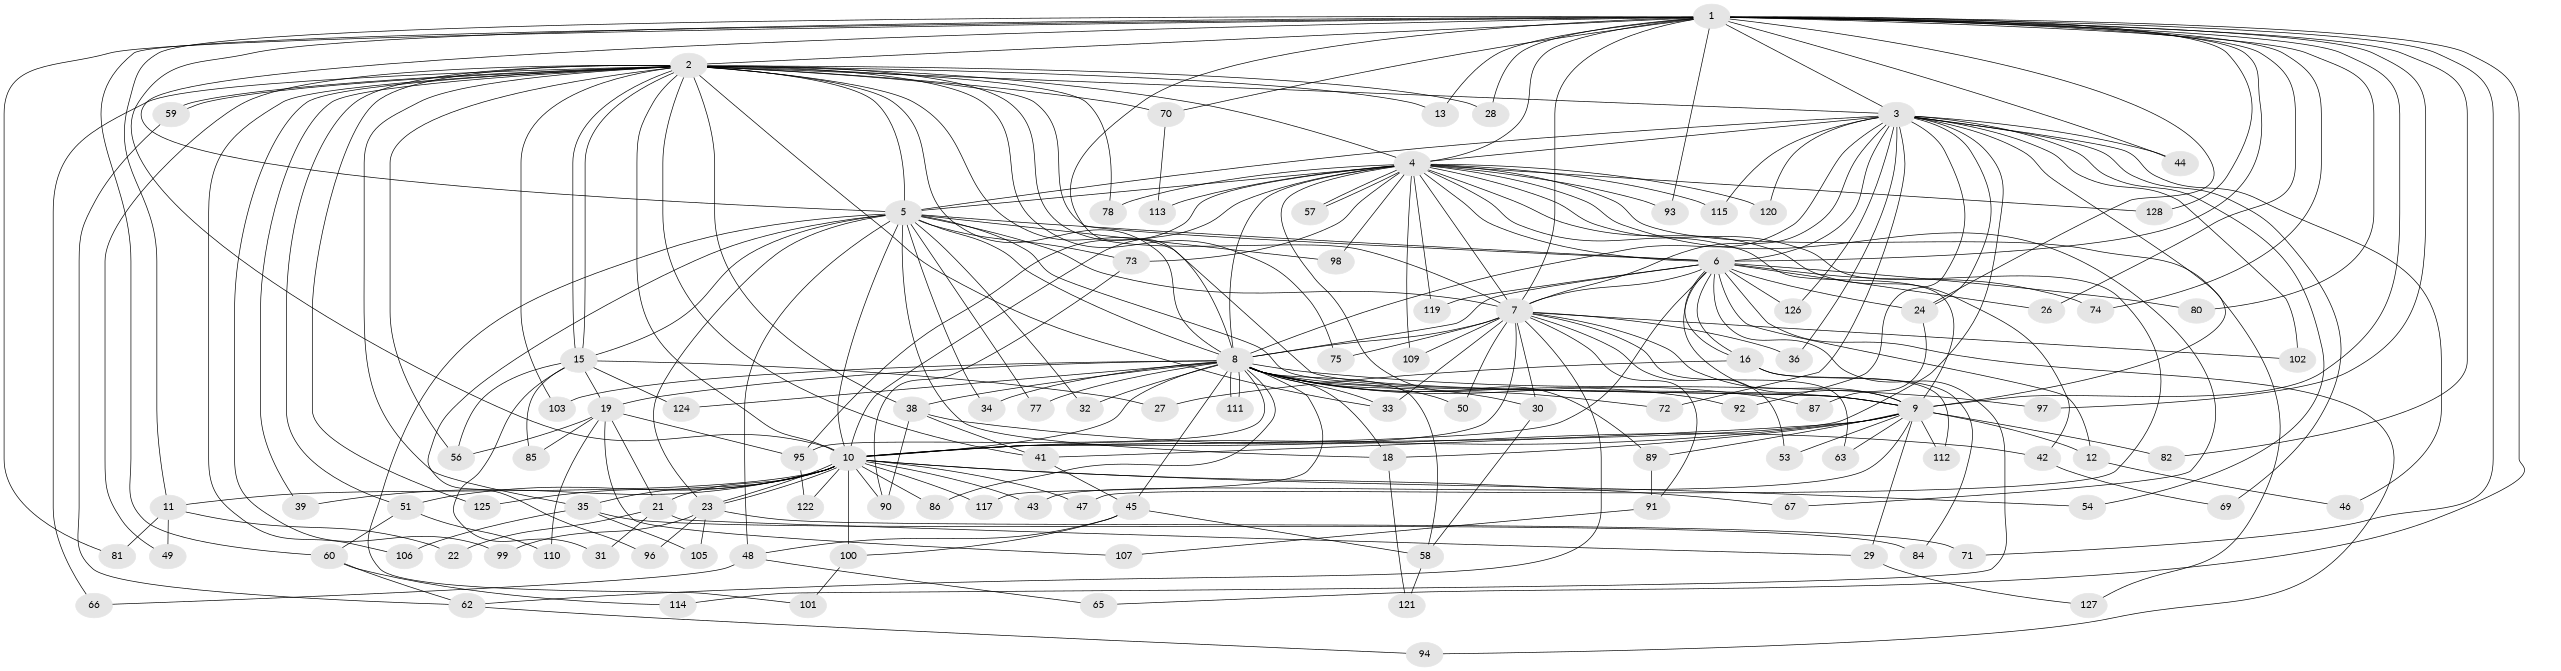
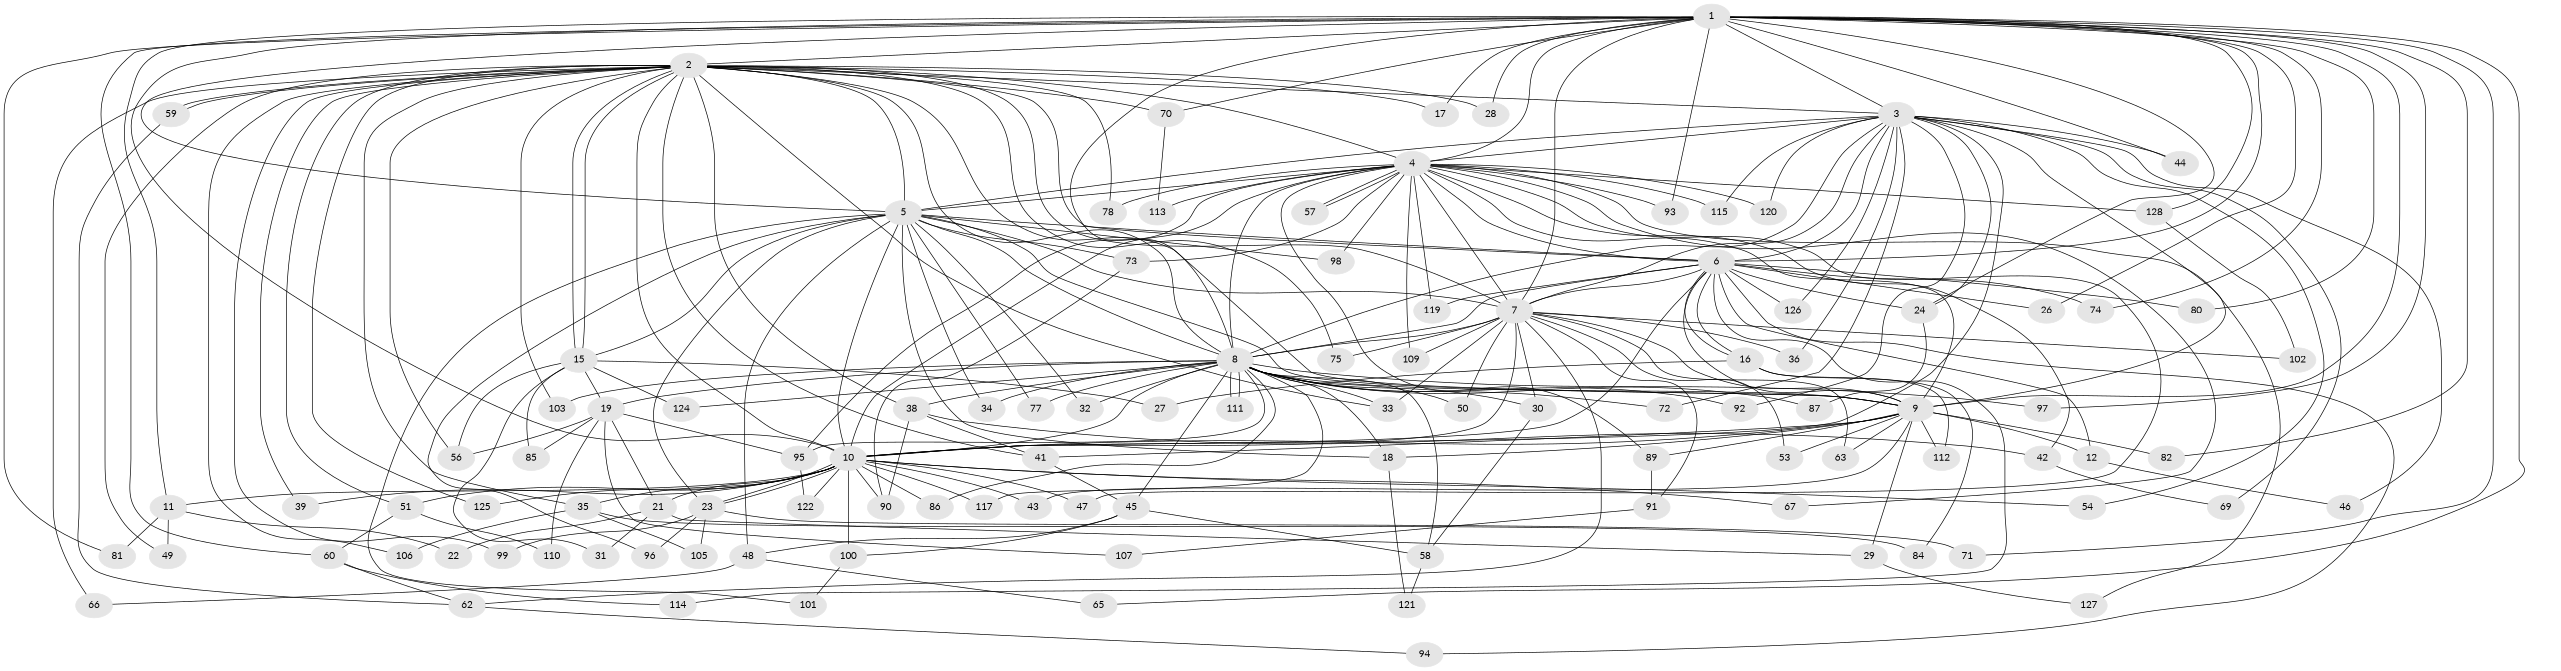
node "13": label "13" -> "17"
edge "3" -- "102": now "128" -- "102"
